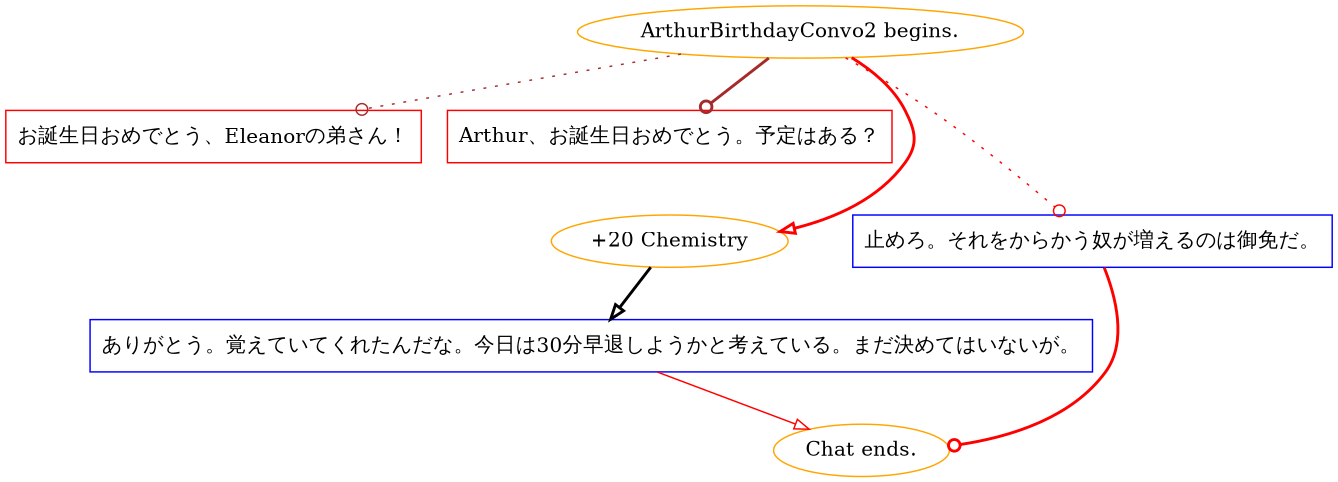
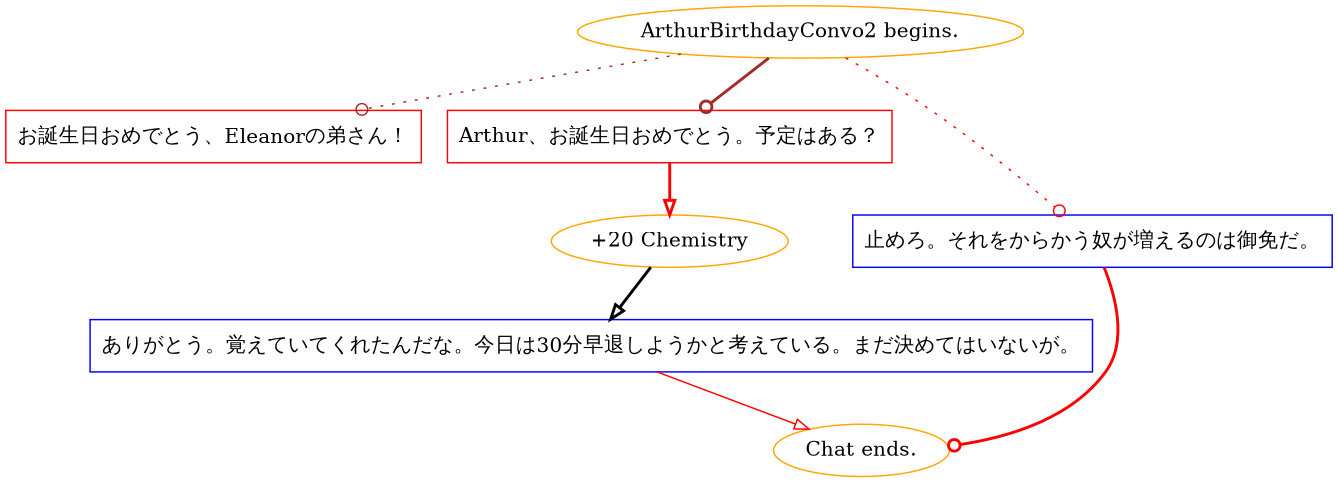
edge "ArthurBirthdayConvo2 begins." -> "+20 Chemistry": now "Arthur、お誕生日おめでとう。予定はある？" -> "+20 Chemistry"
